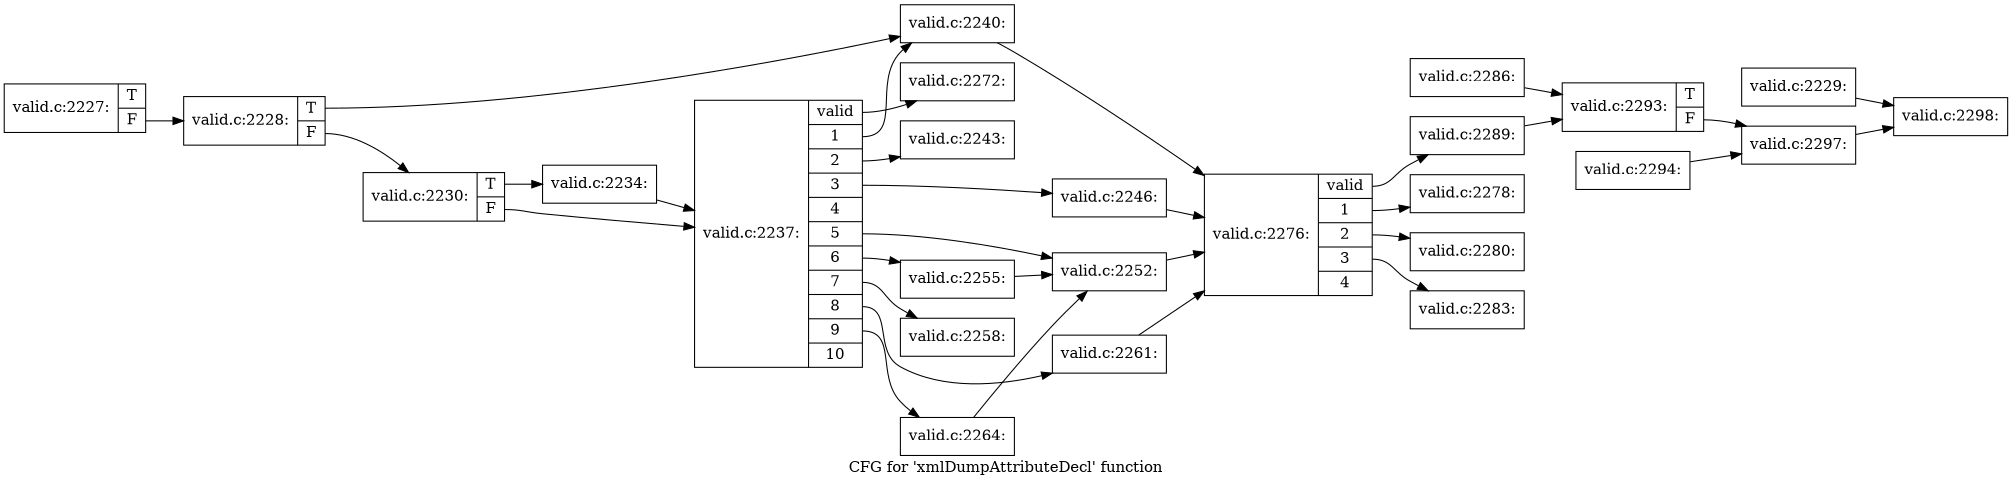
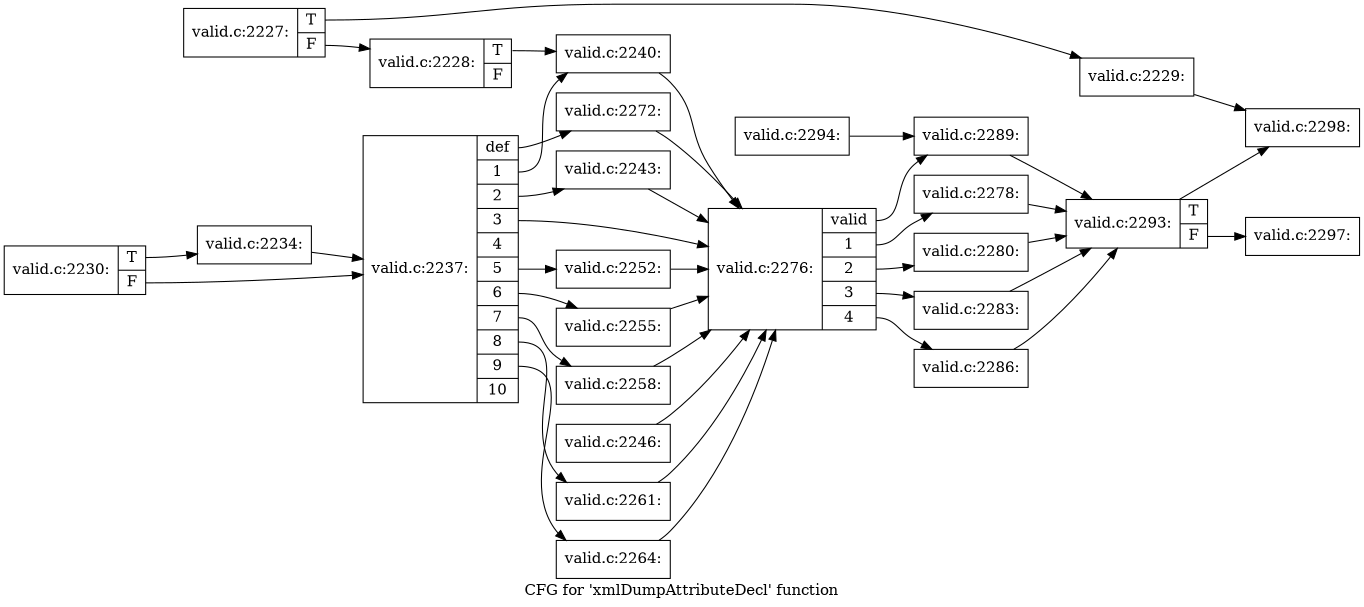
edge "valid.c:2227:" -> "valid.c:2229:": added
node "valid.c:2237:": text "valid" -> "def"
edge "valid.c:2297:" -> "valid.c:2298:": now "valid.c:2293:" -> "valid.c:2298:"
edge "valid.c:2228:" -> "valid.c:2230:": removed
edge "valid.c:2294:" -> "valid.c:2297:": now "valid.c:2294:" -> "valid.c:2289:"
edge "valid.c:2272:" -> "valid.c:2276:": added
edge "valid.c:2237:" -> "valid.c:2246:": now "valid.c:2237:" -> "valid.c:2276:"
edge "valid.c:2243:" -> "valid.c:2276:": added
edge "valid.c:2278:" -> "valid.c:2293:": added
edge "valid.c:2280:" -> "valid.c:2293:": added
edge "valid.c:2283:" -> "valid.c:2293:": added
edge "valid.c:2255:" -> "valid.c:2252:": now "valid.c:2255:" -> "valid.c:2276:"
edge "valid.c:2276:" -> "valid.c:2286:": added
edge "valid.c:2258:" -> "valid.c:2276:": added
edge "valid.c:2264:" -> "valid.c:2252:": now "valid.c:2264:" -> "valid.c:2276:"
